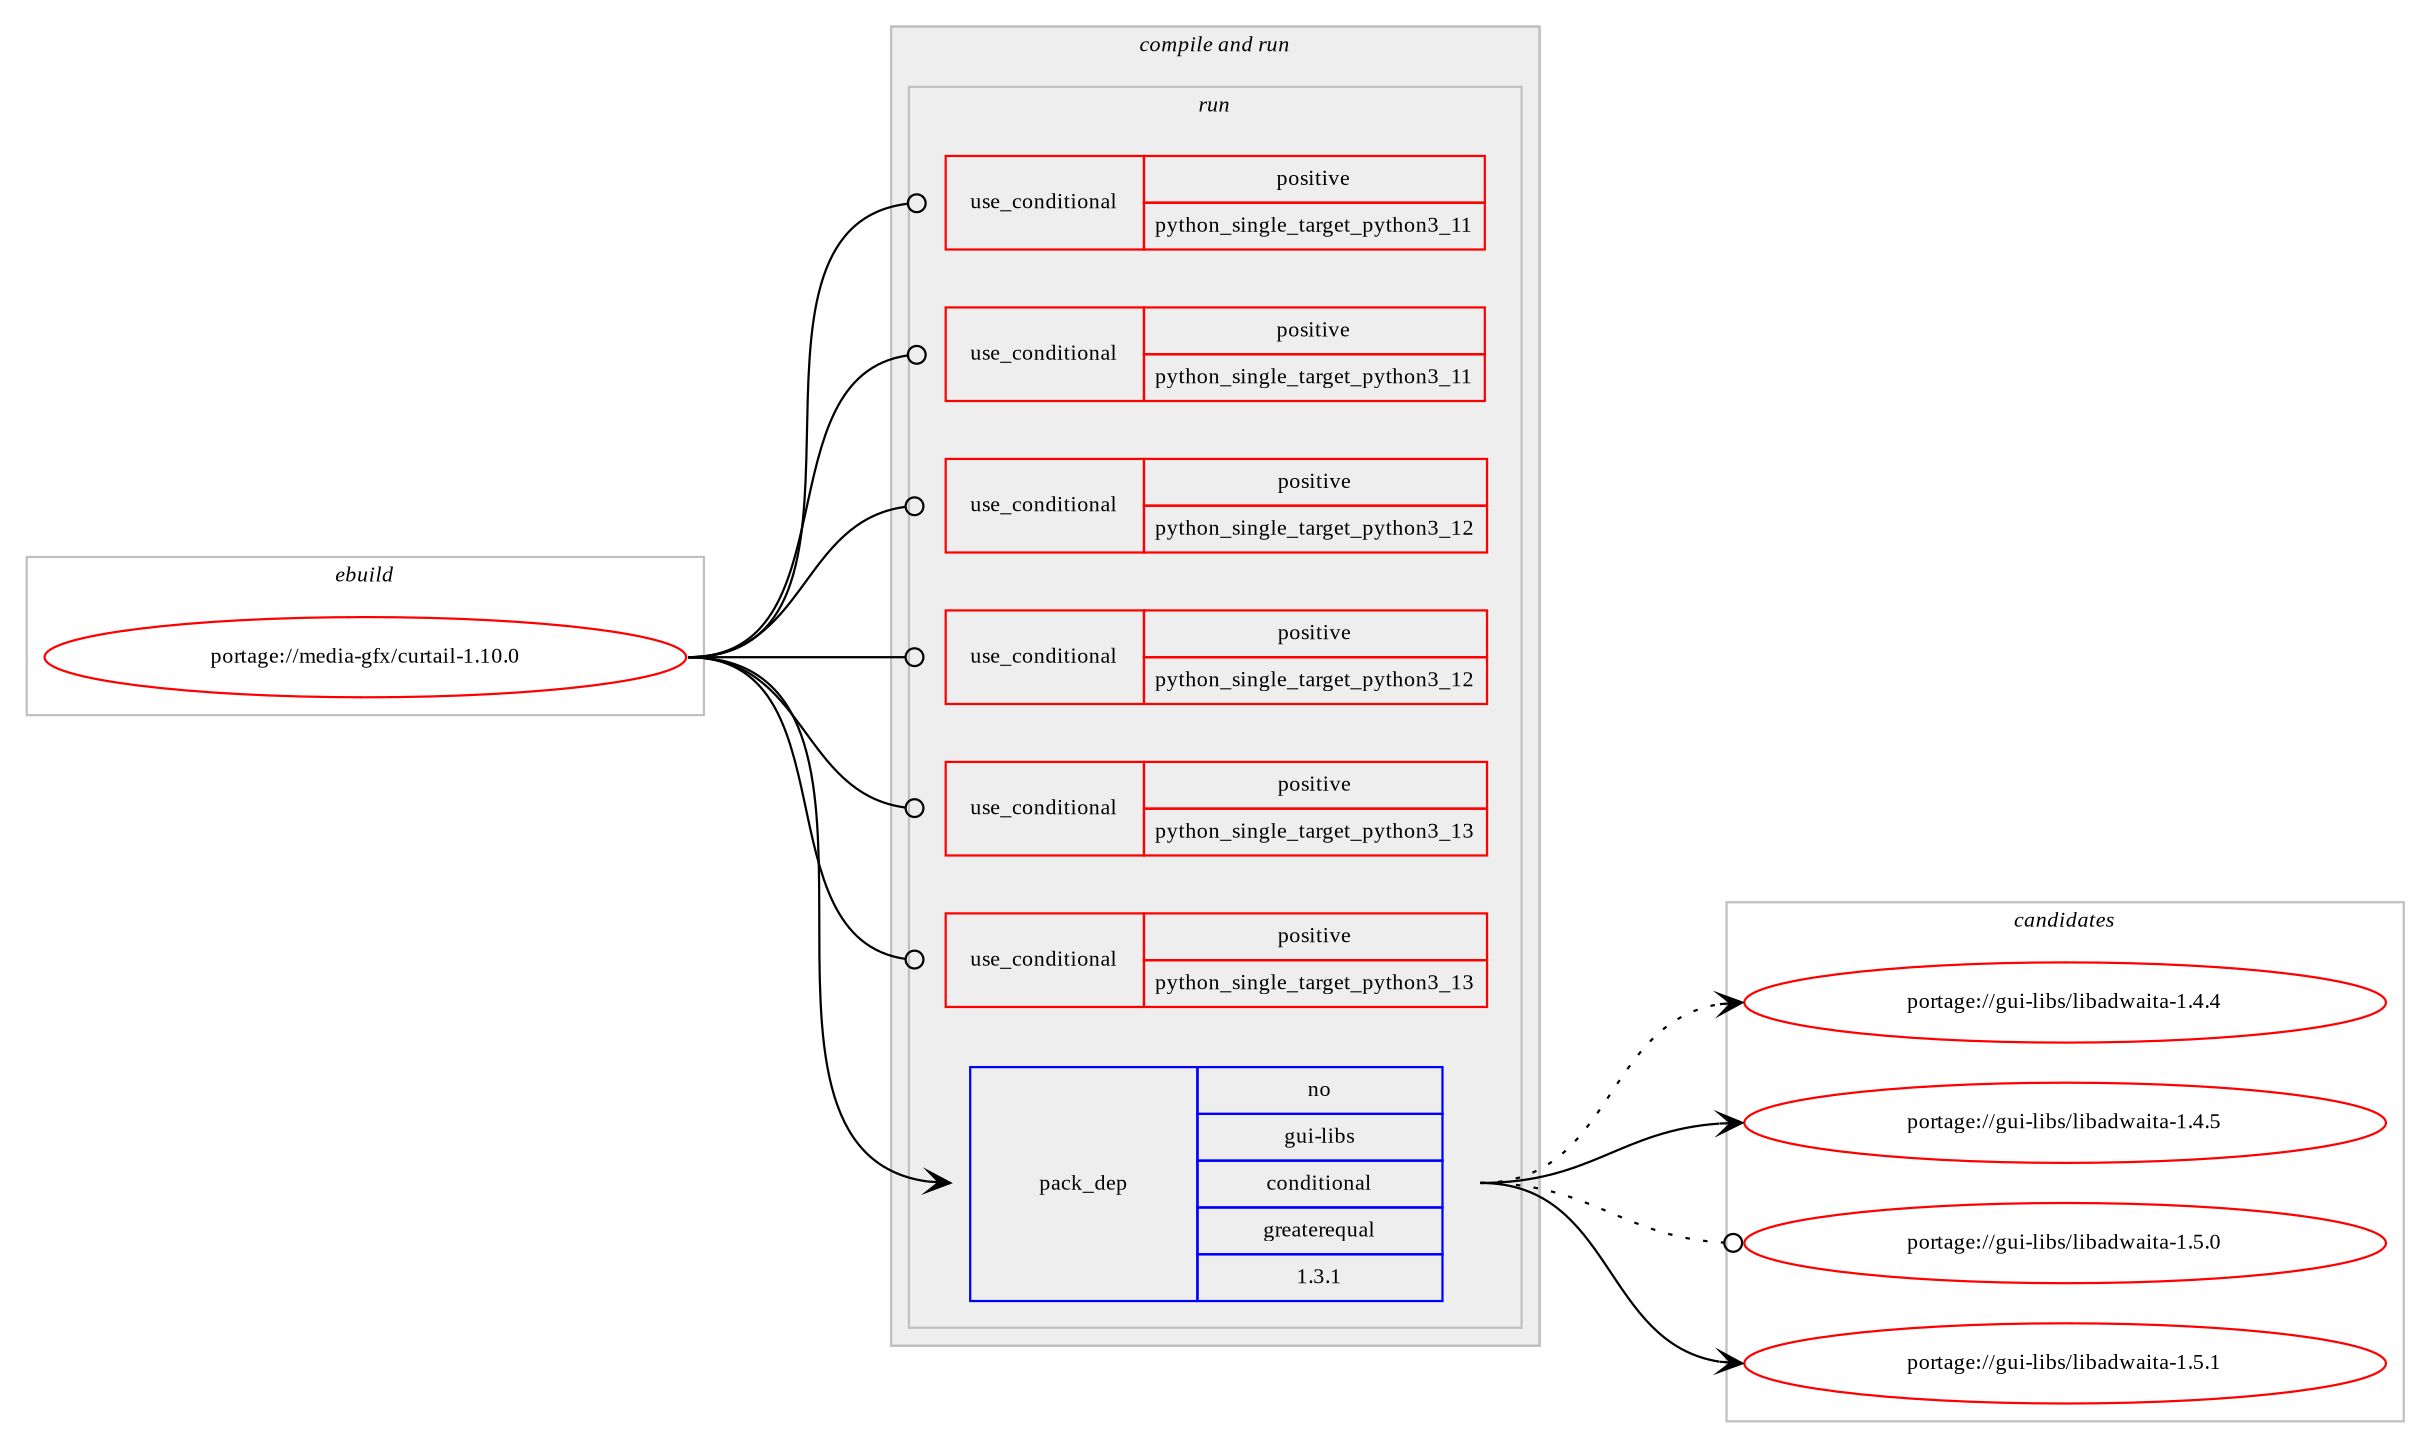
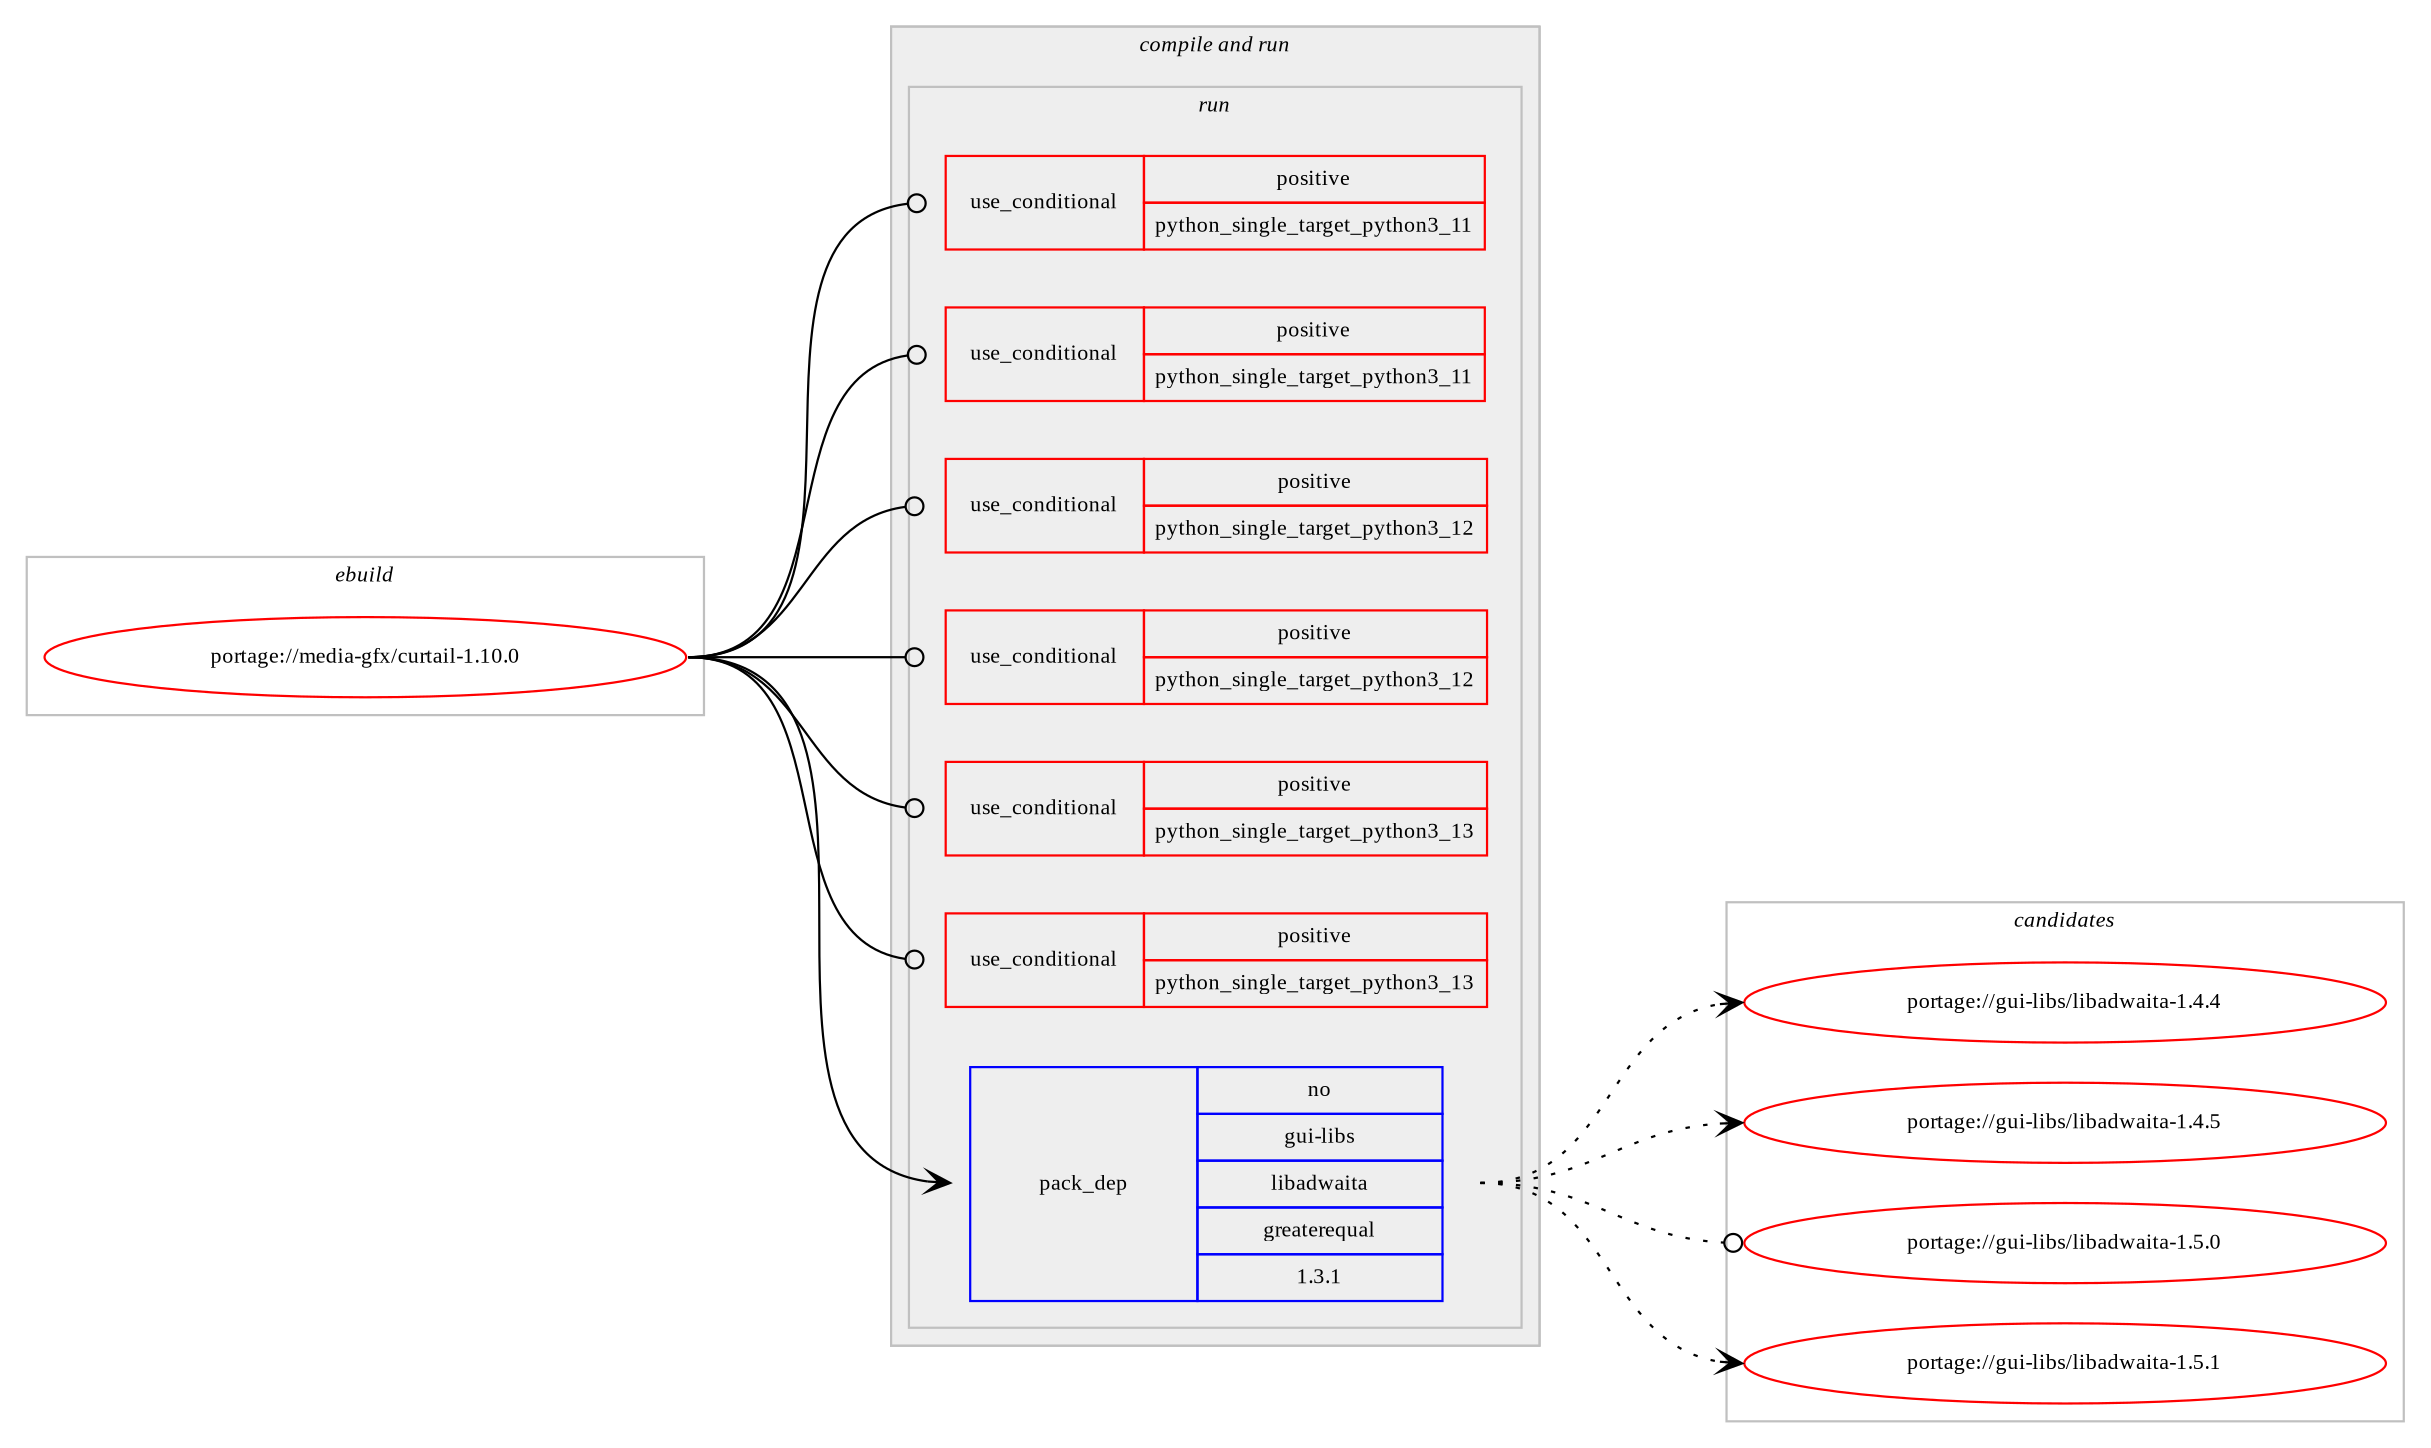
edge "pack_dep" -> "portage://gui-libs/libadwaita-1.4.5": style solid -> dotted
node "pack_dep": text "conditional" -> "libadwaita"
edge "pack_dep" -> "portage://gui-libs/libadwaita-1.5.1": style solid -> dotted
